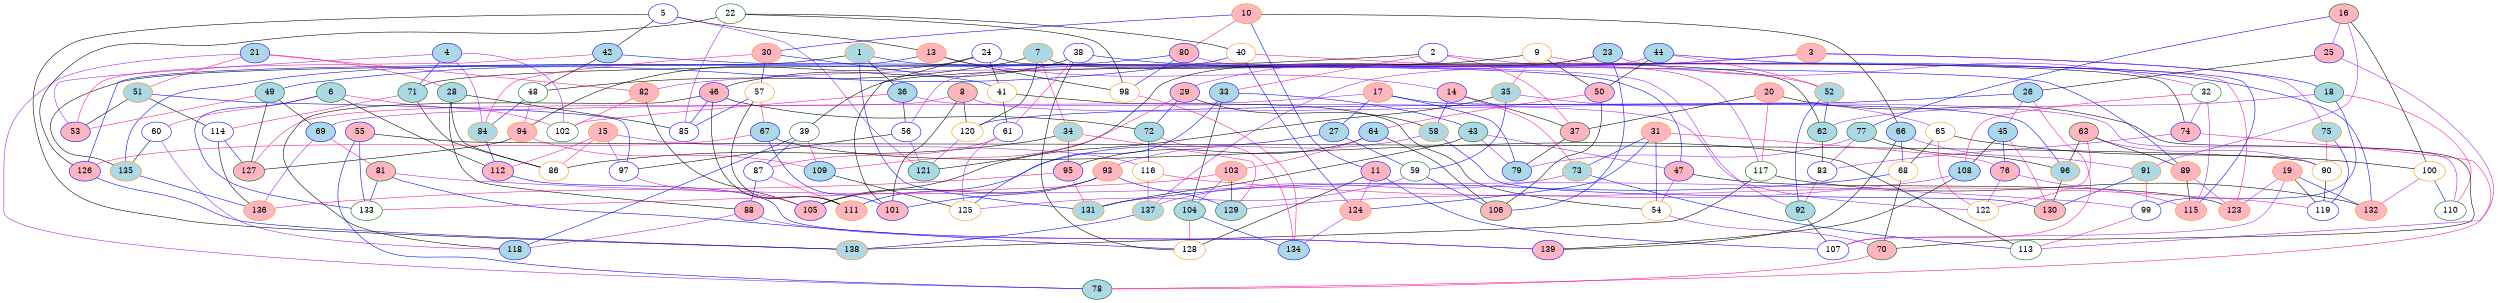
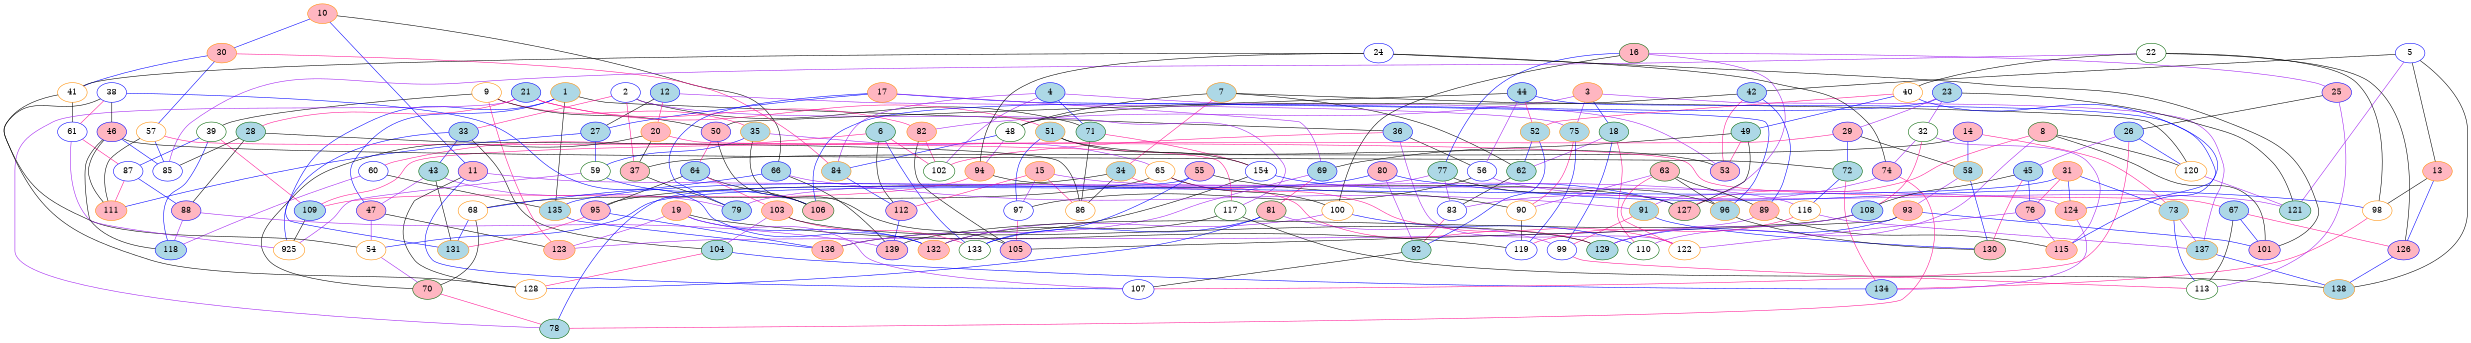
edge "10" -- "80": removed
edge "13" -- "14": removed
node "12": added
node "114": label "114" -> "154"
edge "95" -- "136": color deeppink -> blue
node "125": label "125" -> "925"
